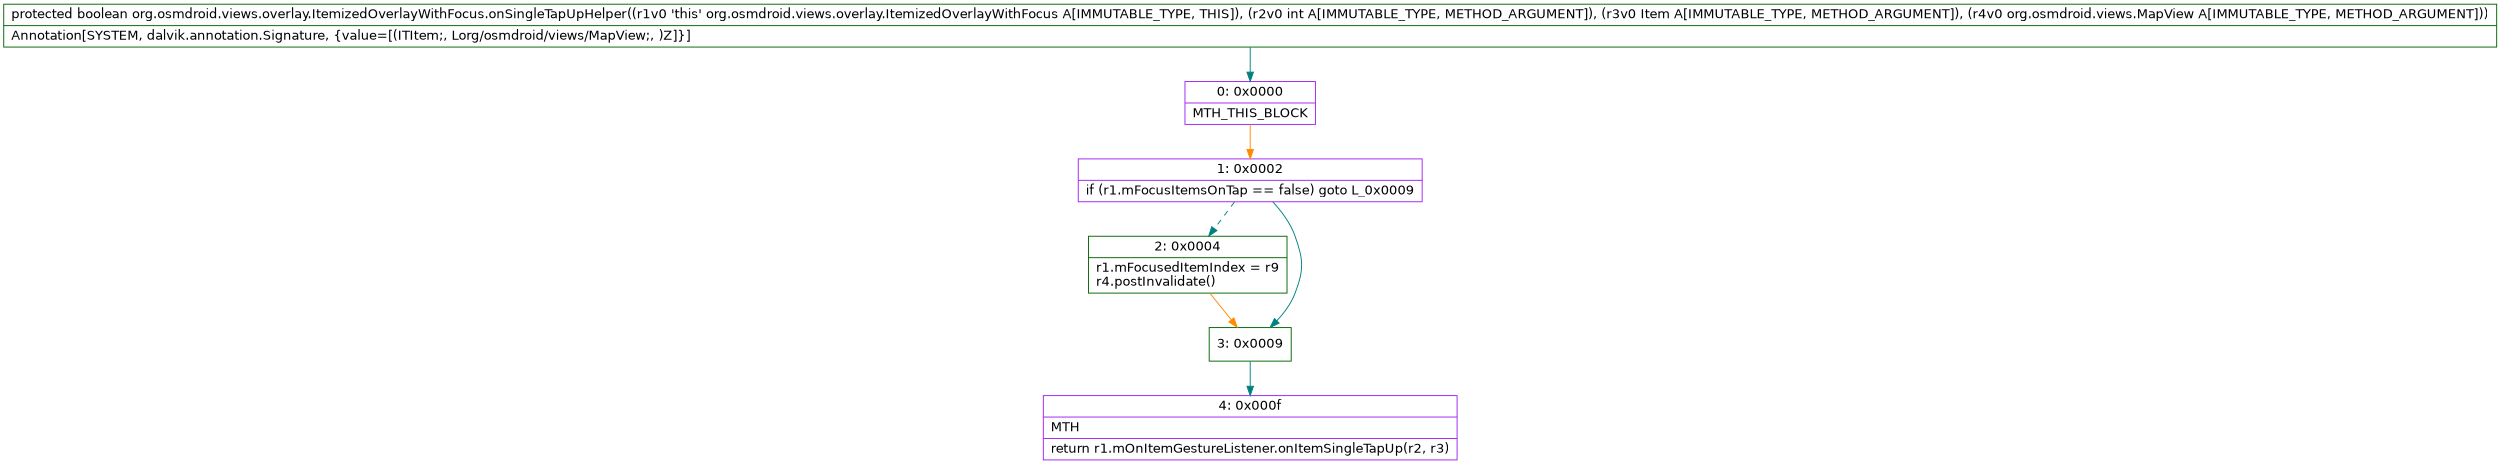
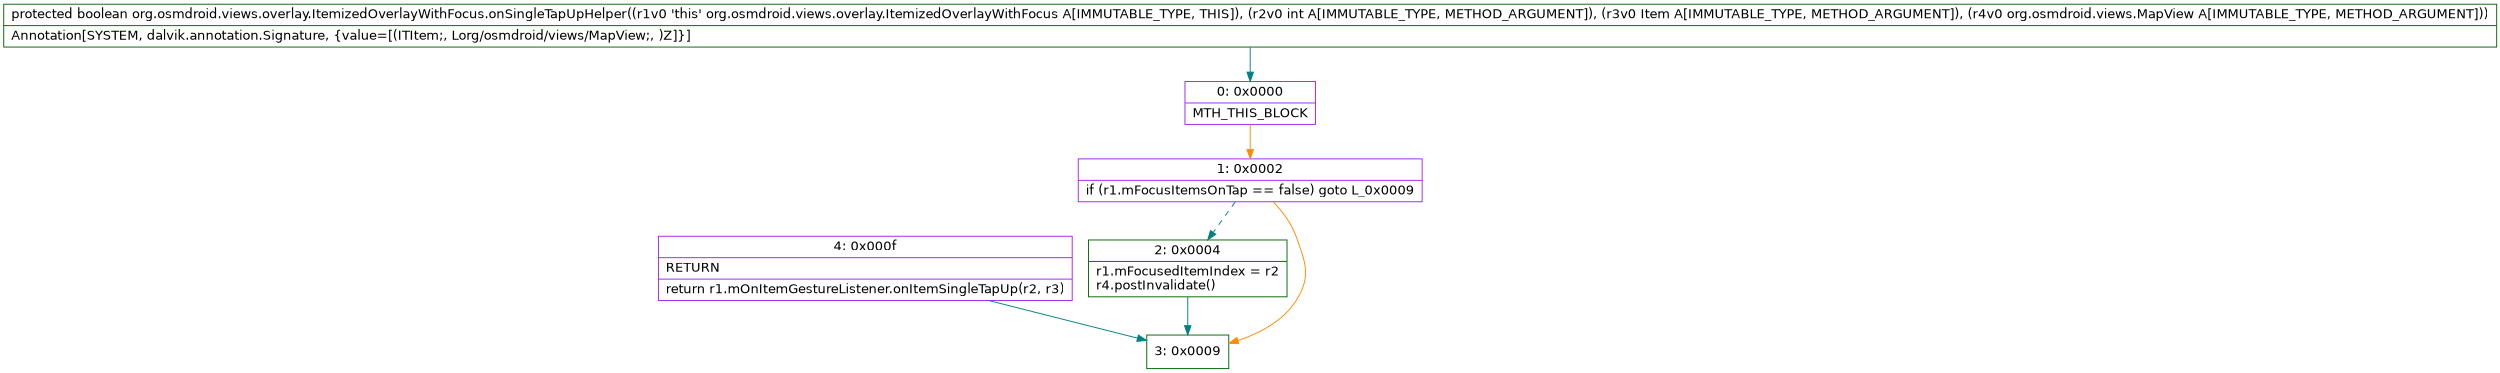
edge "1: 0x0002" -> "3: 0x0009": color teal -> darkorange
node "2: 0x0004": text "r1.mFocusedItemIndex = r9" -> "r1.mFocusedItemIndex = r2"
edge "2: 0x0004" -> "3: 0x0009": color darkorange -> teal
edge "3: 0x0009" -> "4: 0x000f": reversed
node "4: 0x000f": text "MTH" -> "RETURN"
